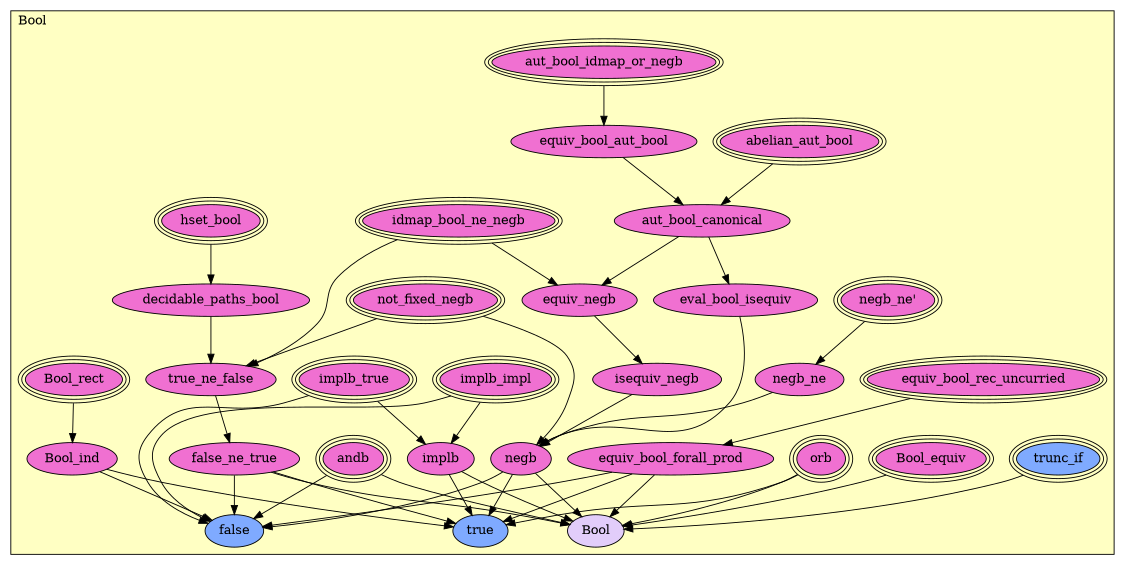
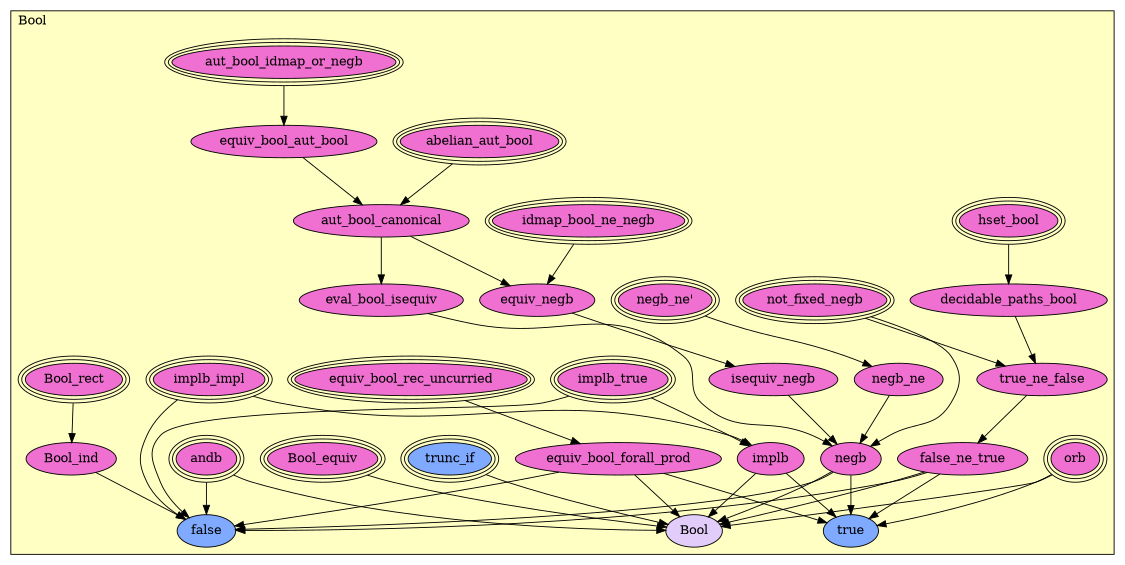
edge "idmap_bool_ne_negb" -> "true_ne_false": removed
edge "Bool_ind" -> "true": removed
